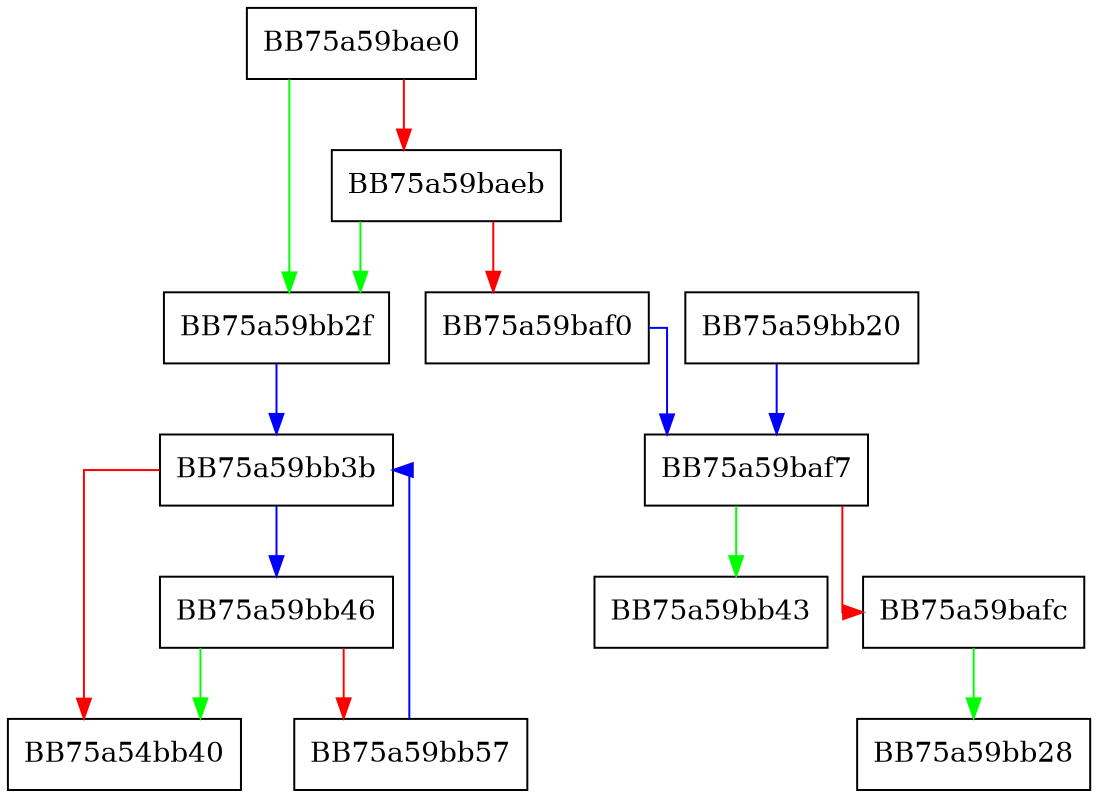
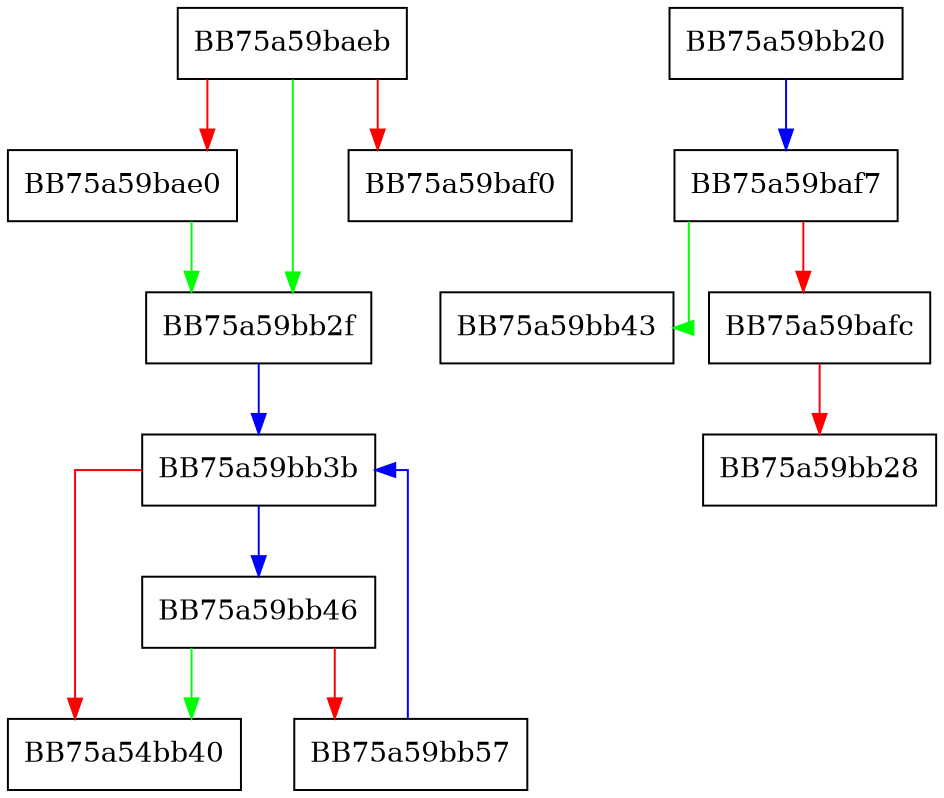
edge "BB75a59bae0" -> "BB75a59baeb": reversed
edge "BB75a59baf0" -> "BB75a59baf7": removed
edge "BB75a59bafc" -> "BB75a59bb28": color green -> red
